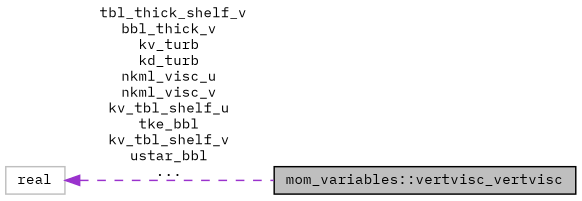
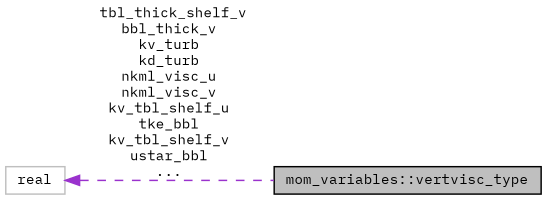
node "mom_variables::vertvisc_vertvisc": label "mom_variables::vertvisc_vertvisc" -> "mom_variables::vertvisc_type"
